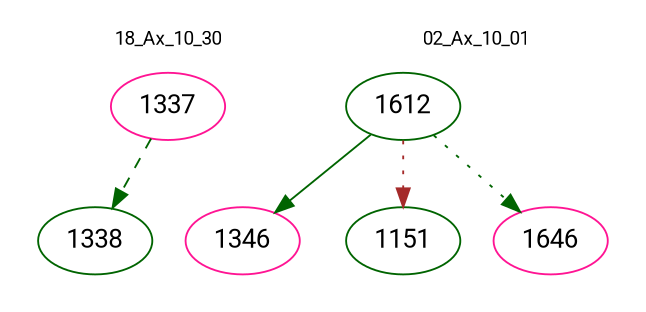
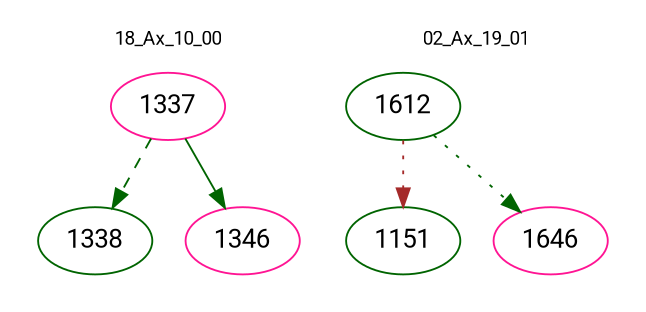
cluster "18_Ax_10_30": label "18_Ax_10_30" -> "18_Ax_10_00"
cluster "02_Ax_10_01": label "02_Ax_10_01" -> "02_Ax_19_01"
edge "1612" -> "1346": now "1337" -> "1346"
